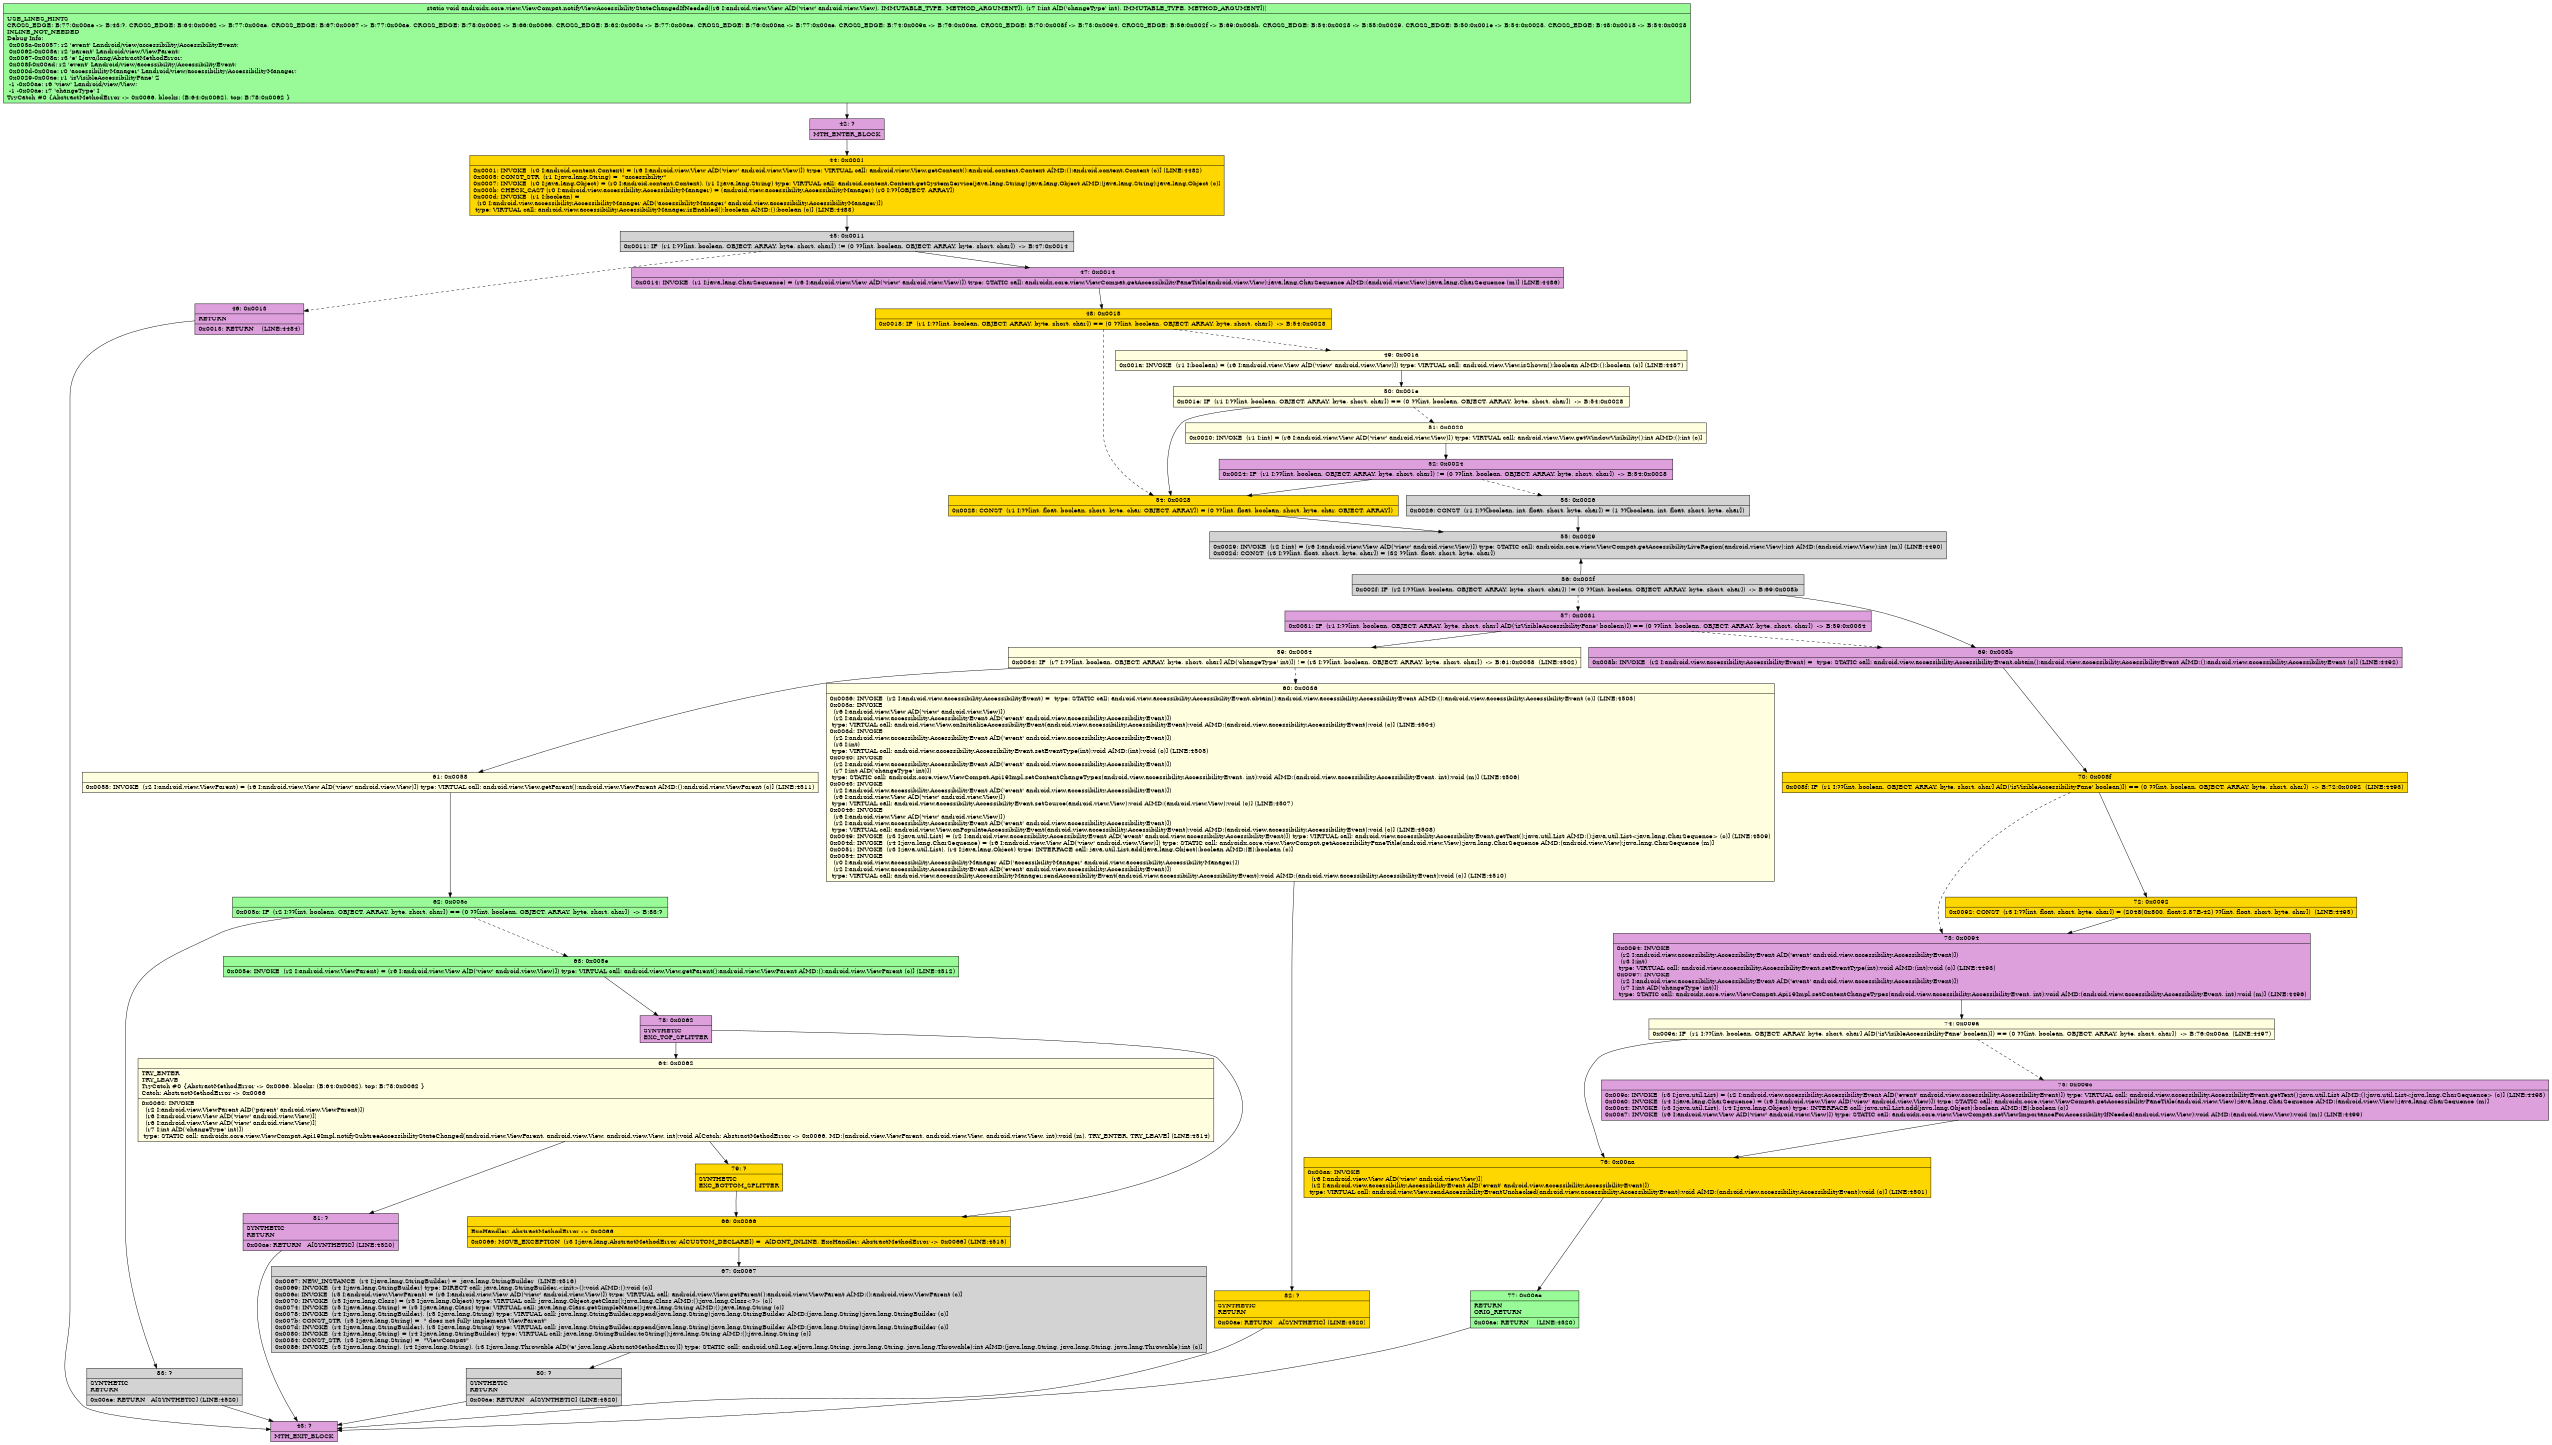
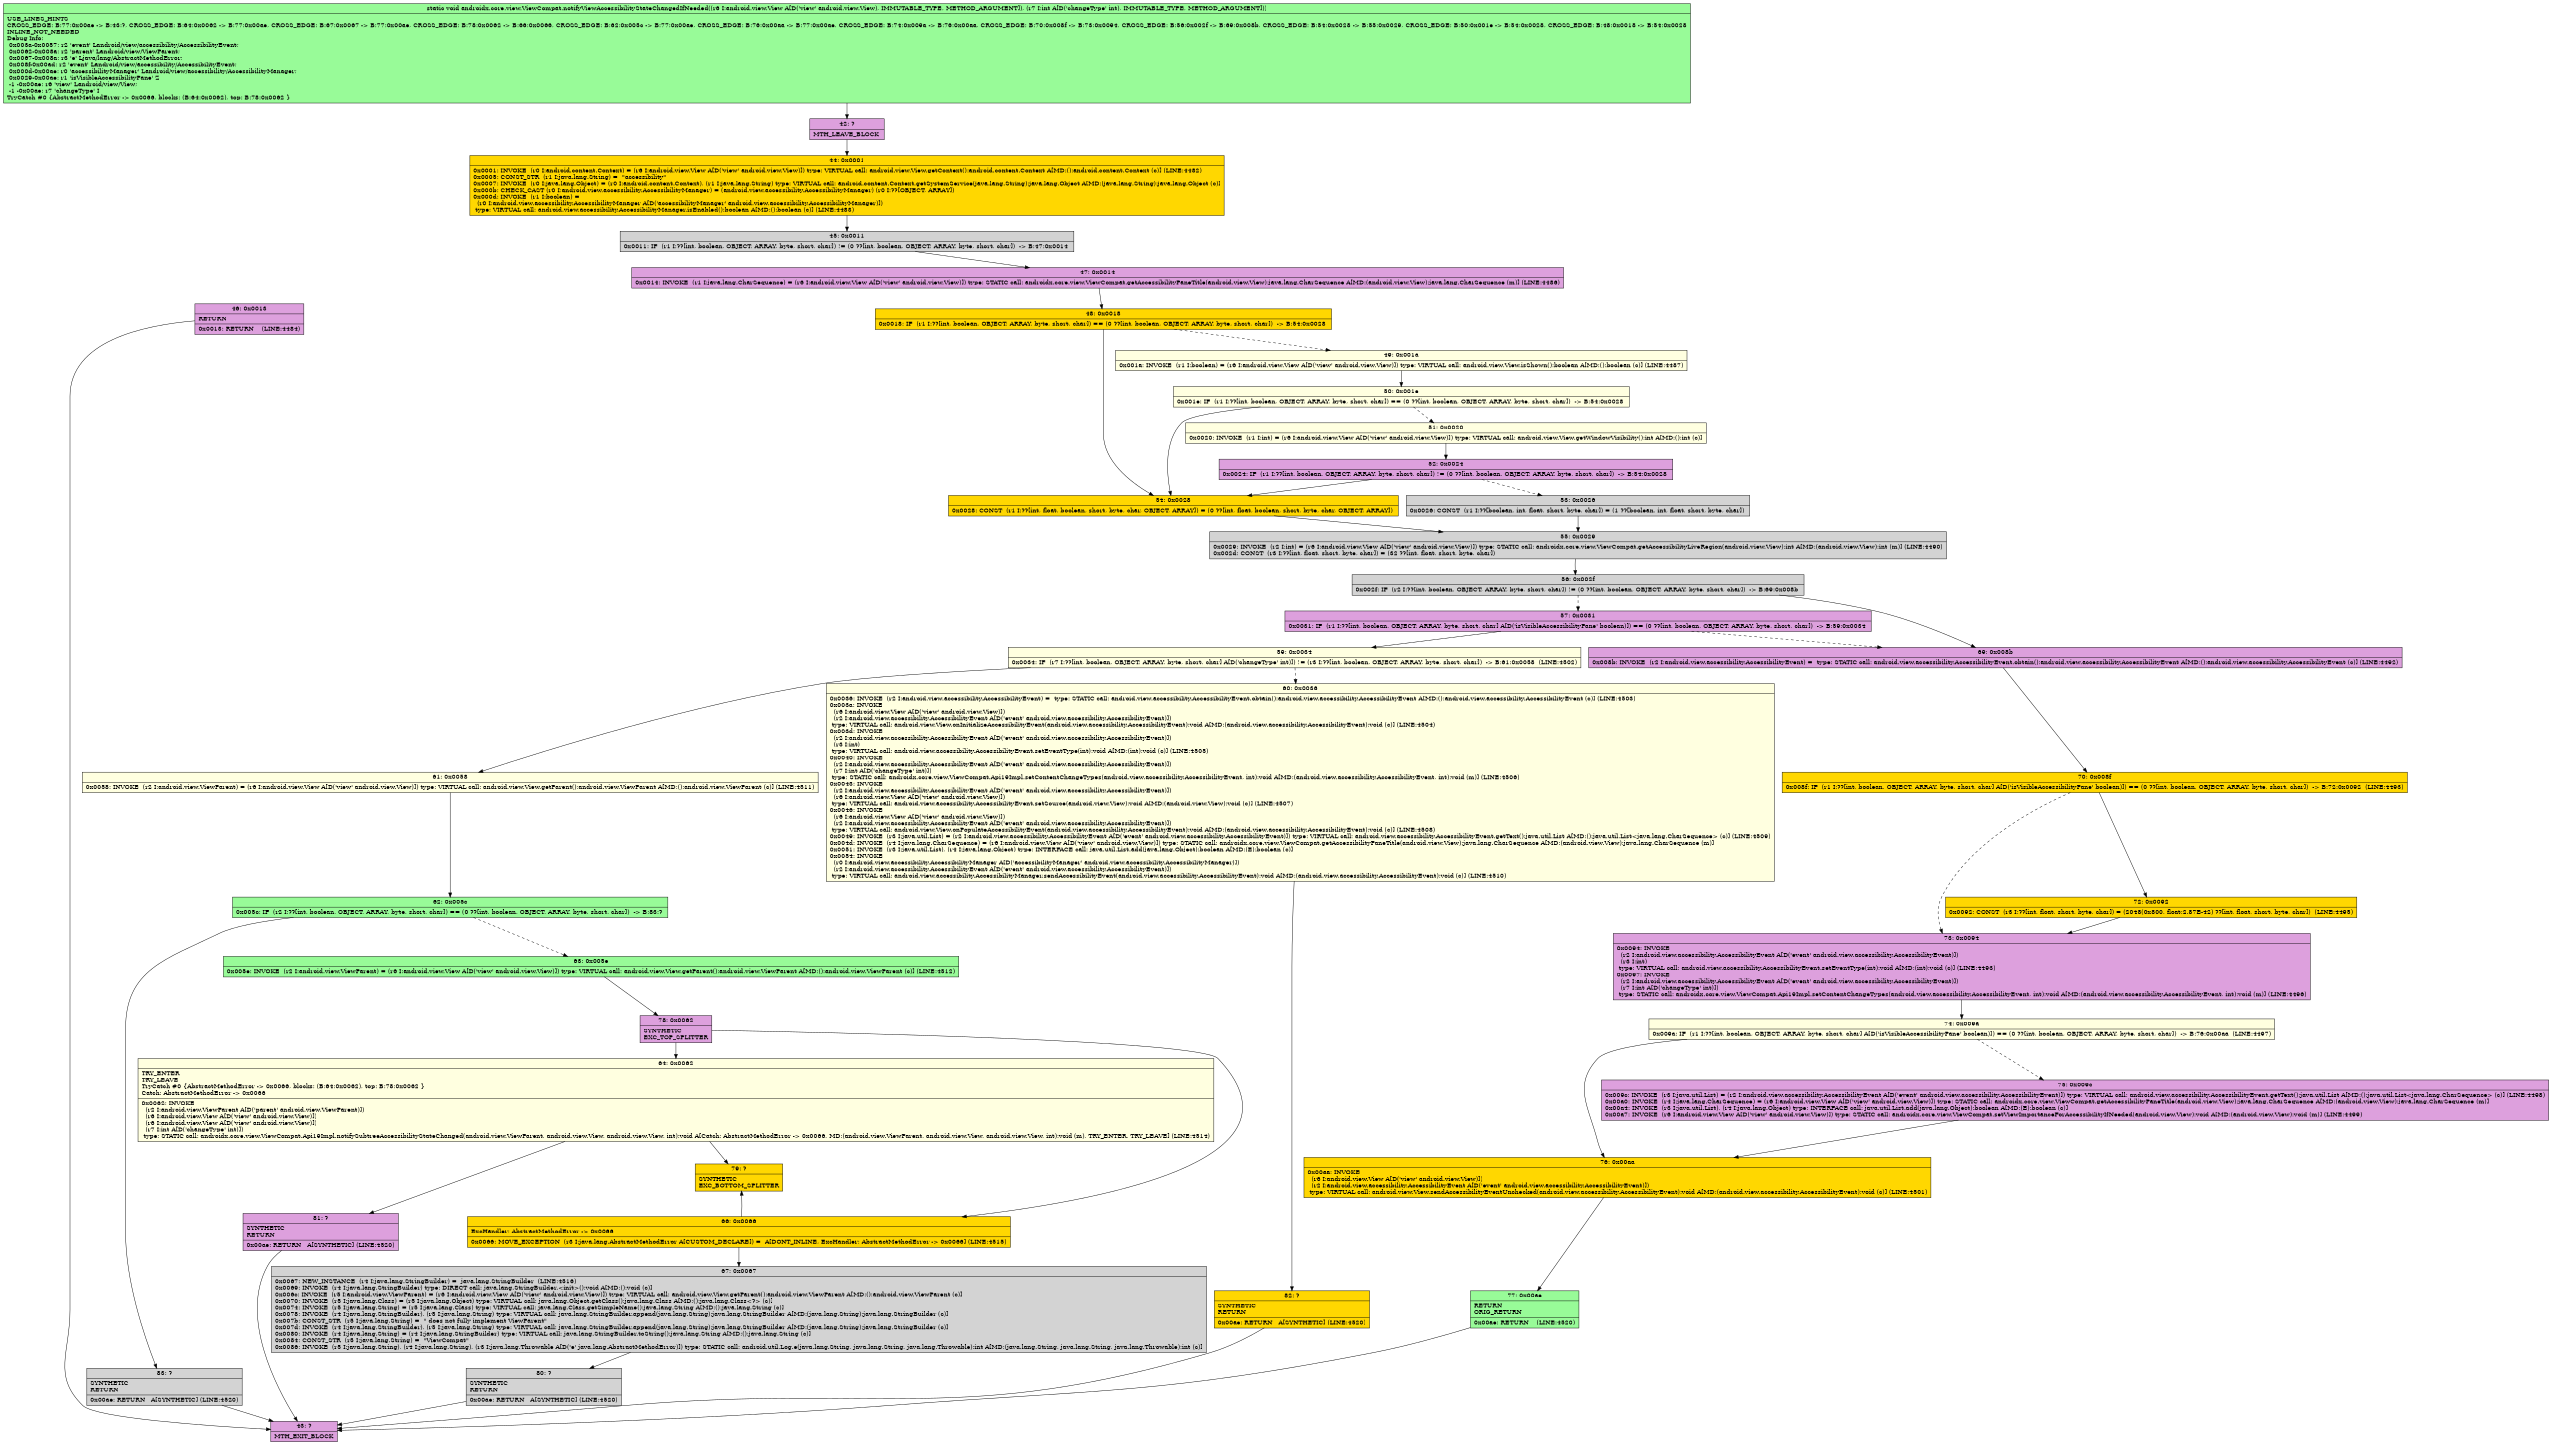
node "42: ?": text "MTH_ENTER_BLOCK" -> "MTH_LEAVE_BLOCK"
edge "45: 0x0011" -> "46: 0x0013": removed
edge "48: 0x0018" -> "54: 0x0028": style dashed -> solid
edge "56: 0x002f" -> "55: 0x0029": reversed
edge "79: ?" -> "66: 0x0066": reversed
